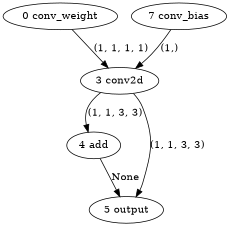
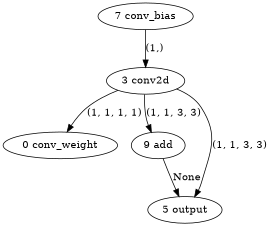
edge "0 conv_weight" -> "3 conv2d": reversed
node "4 add": label "4 add" -> "9 add"
